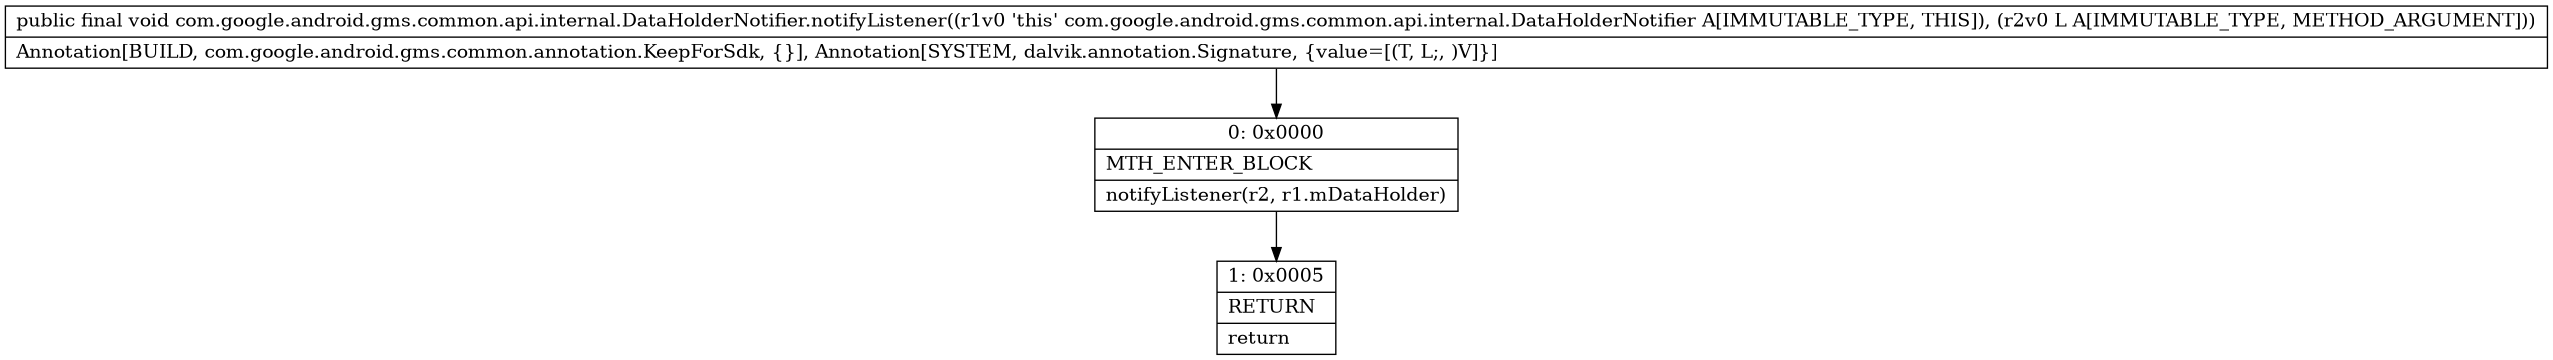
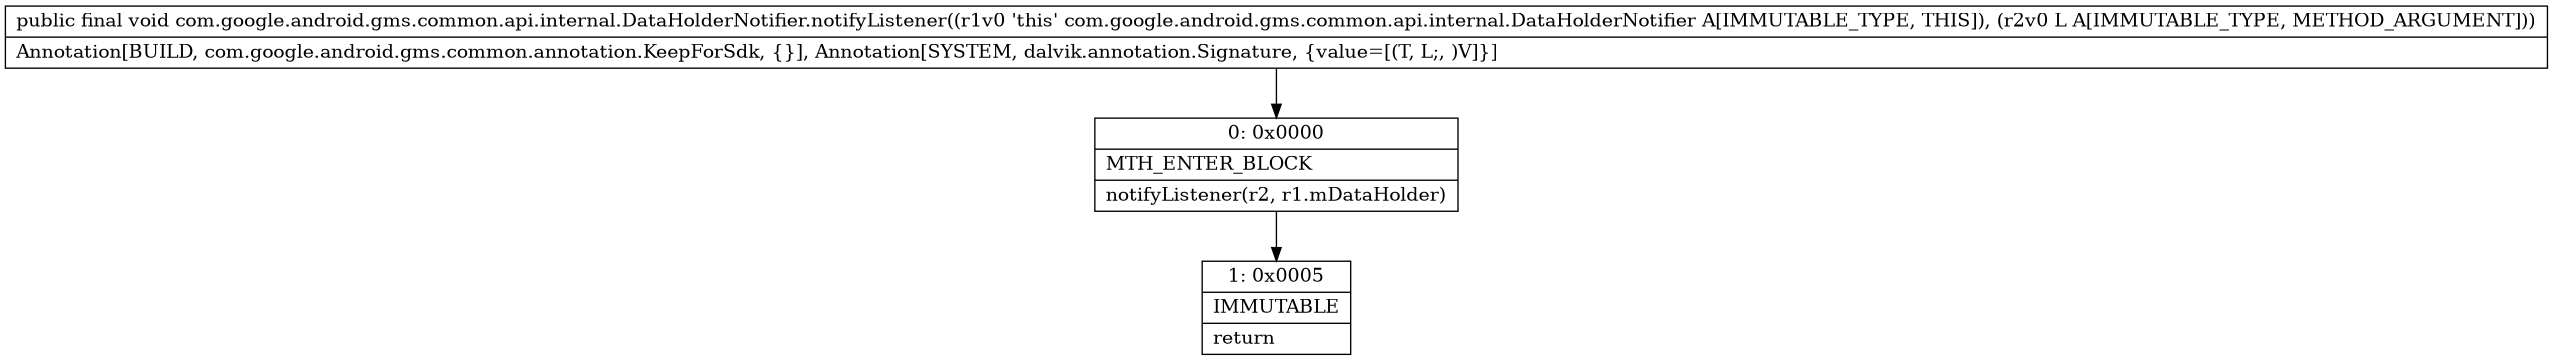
node "1: 0x0005": text "RETURN" -> "IMMUTABLE"
